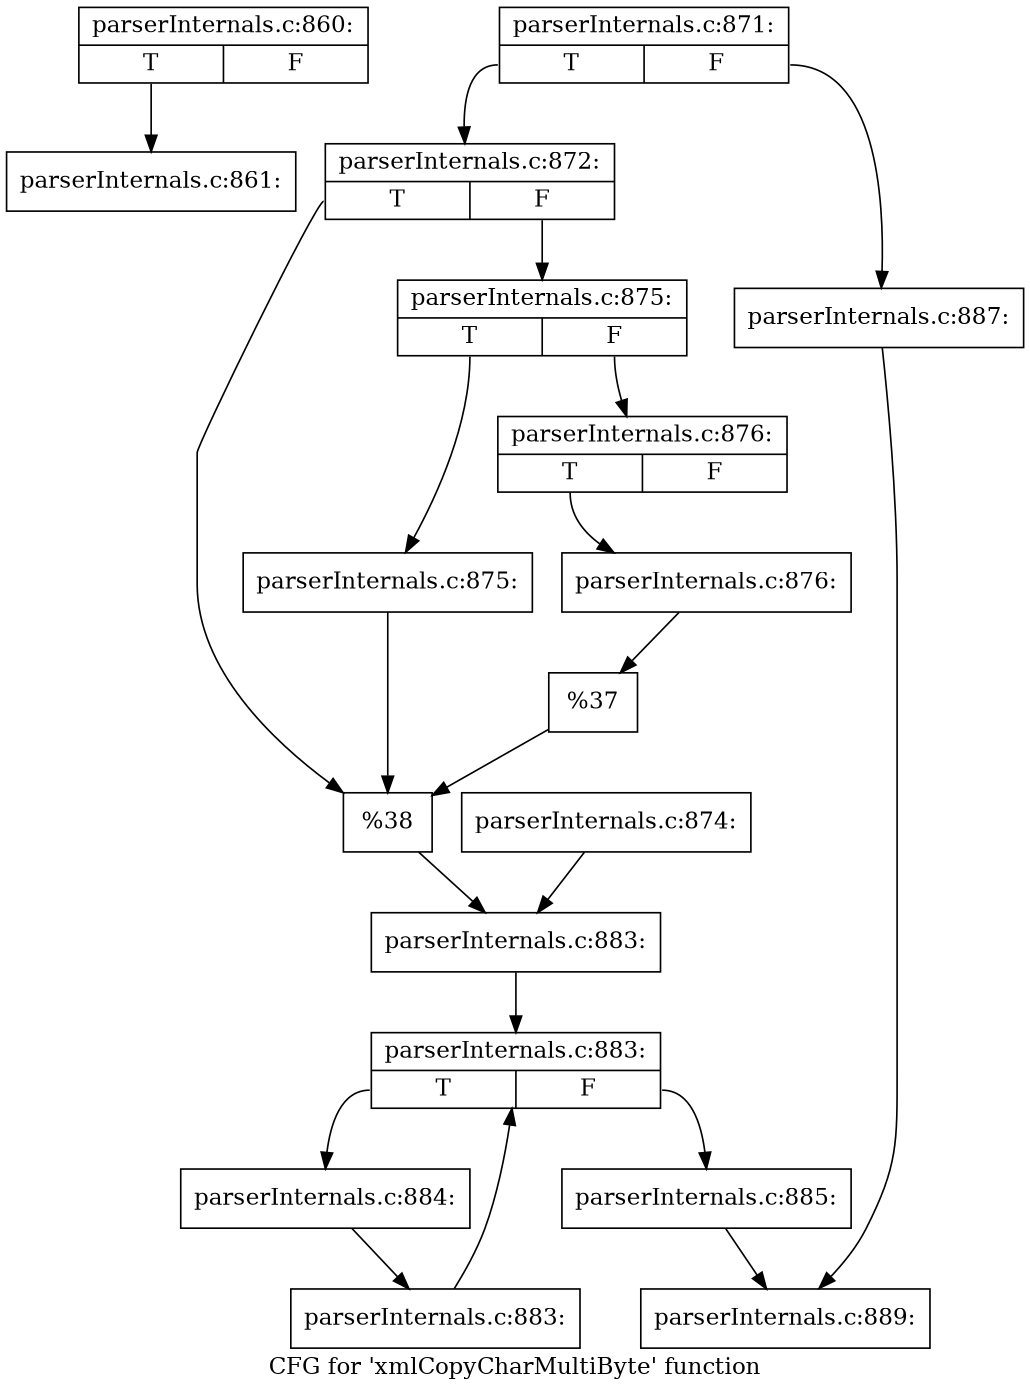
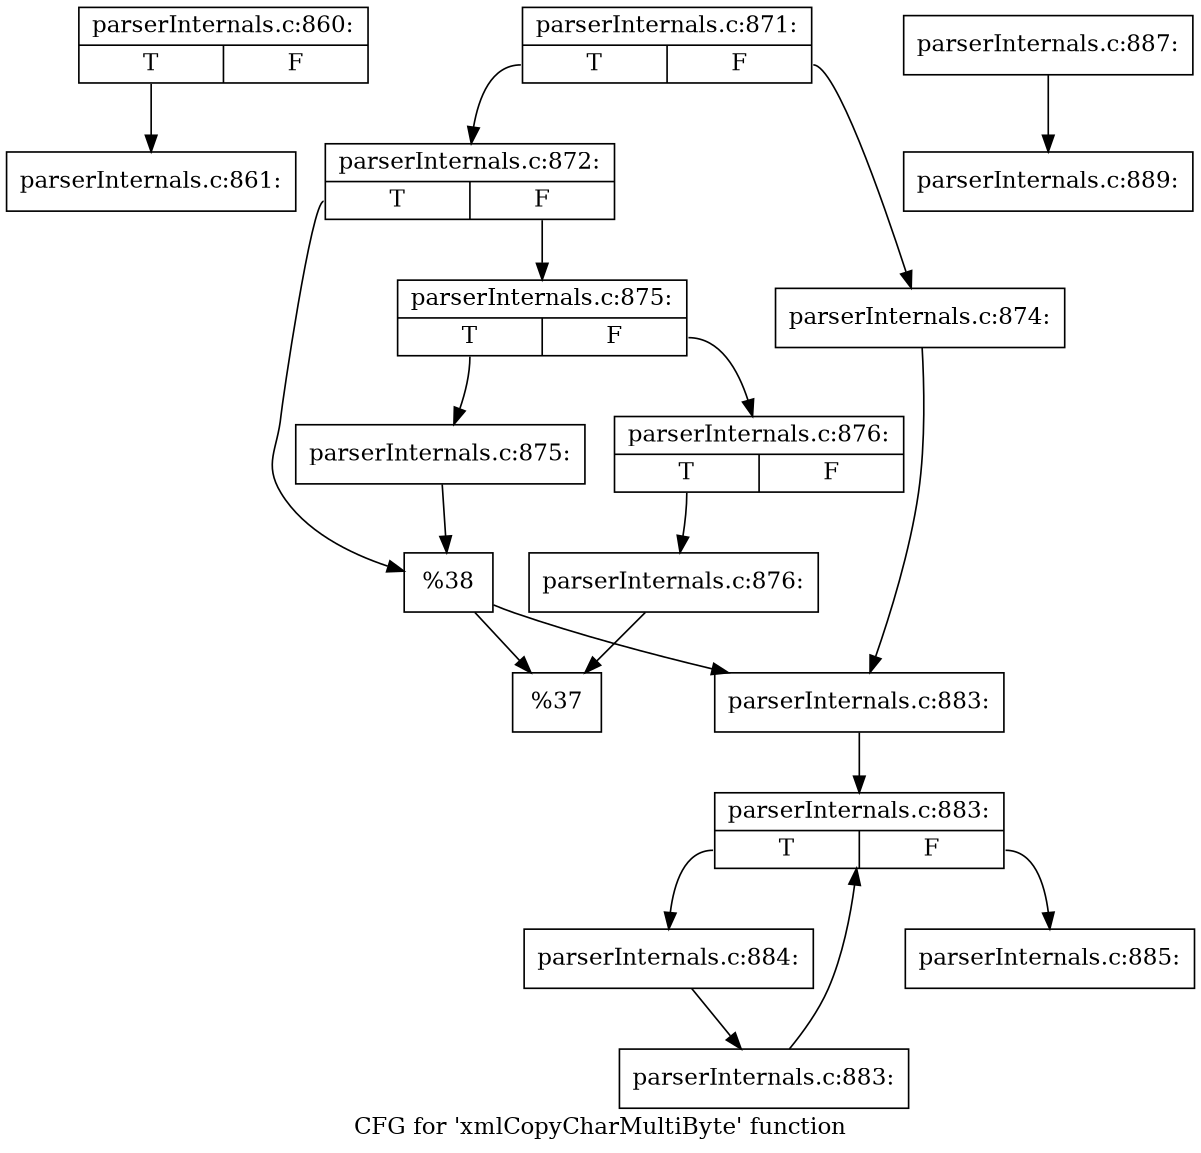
edge "parserInternals.c:871:" -> "parserInternals.c:887:": now "parserInternals.c:871:" -> "parserInternals.c:874:"
edge "%37" -> "%38": reversed
edge "parserInternals.c:885:" -> "parserInternals.c:889:": removed
